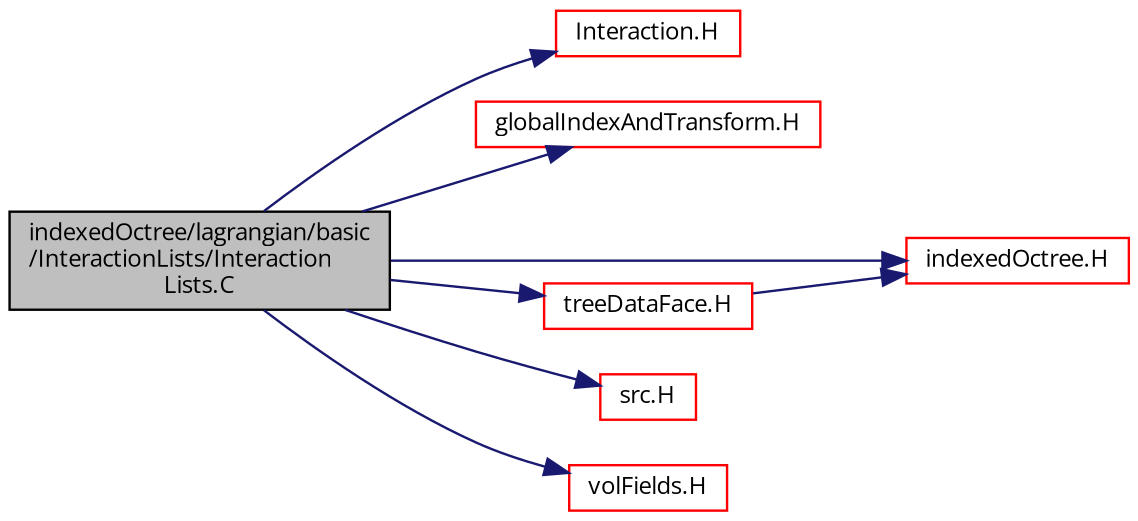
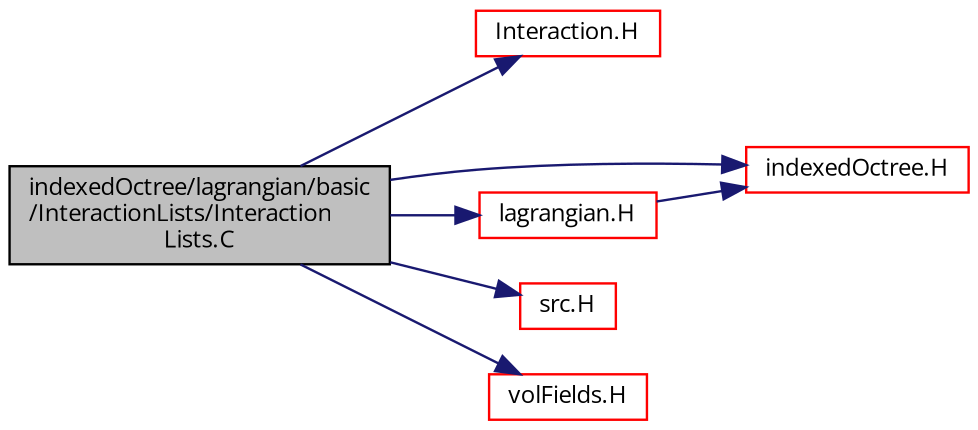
node "globalIndexAndTransform.H": removed
node "treeDataFace.H": label "treeDataFace.H" -> "lagrangian.H"
